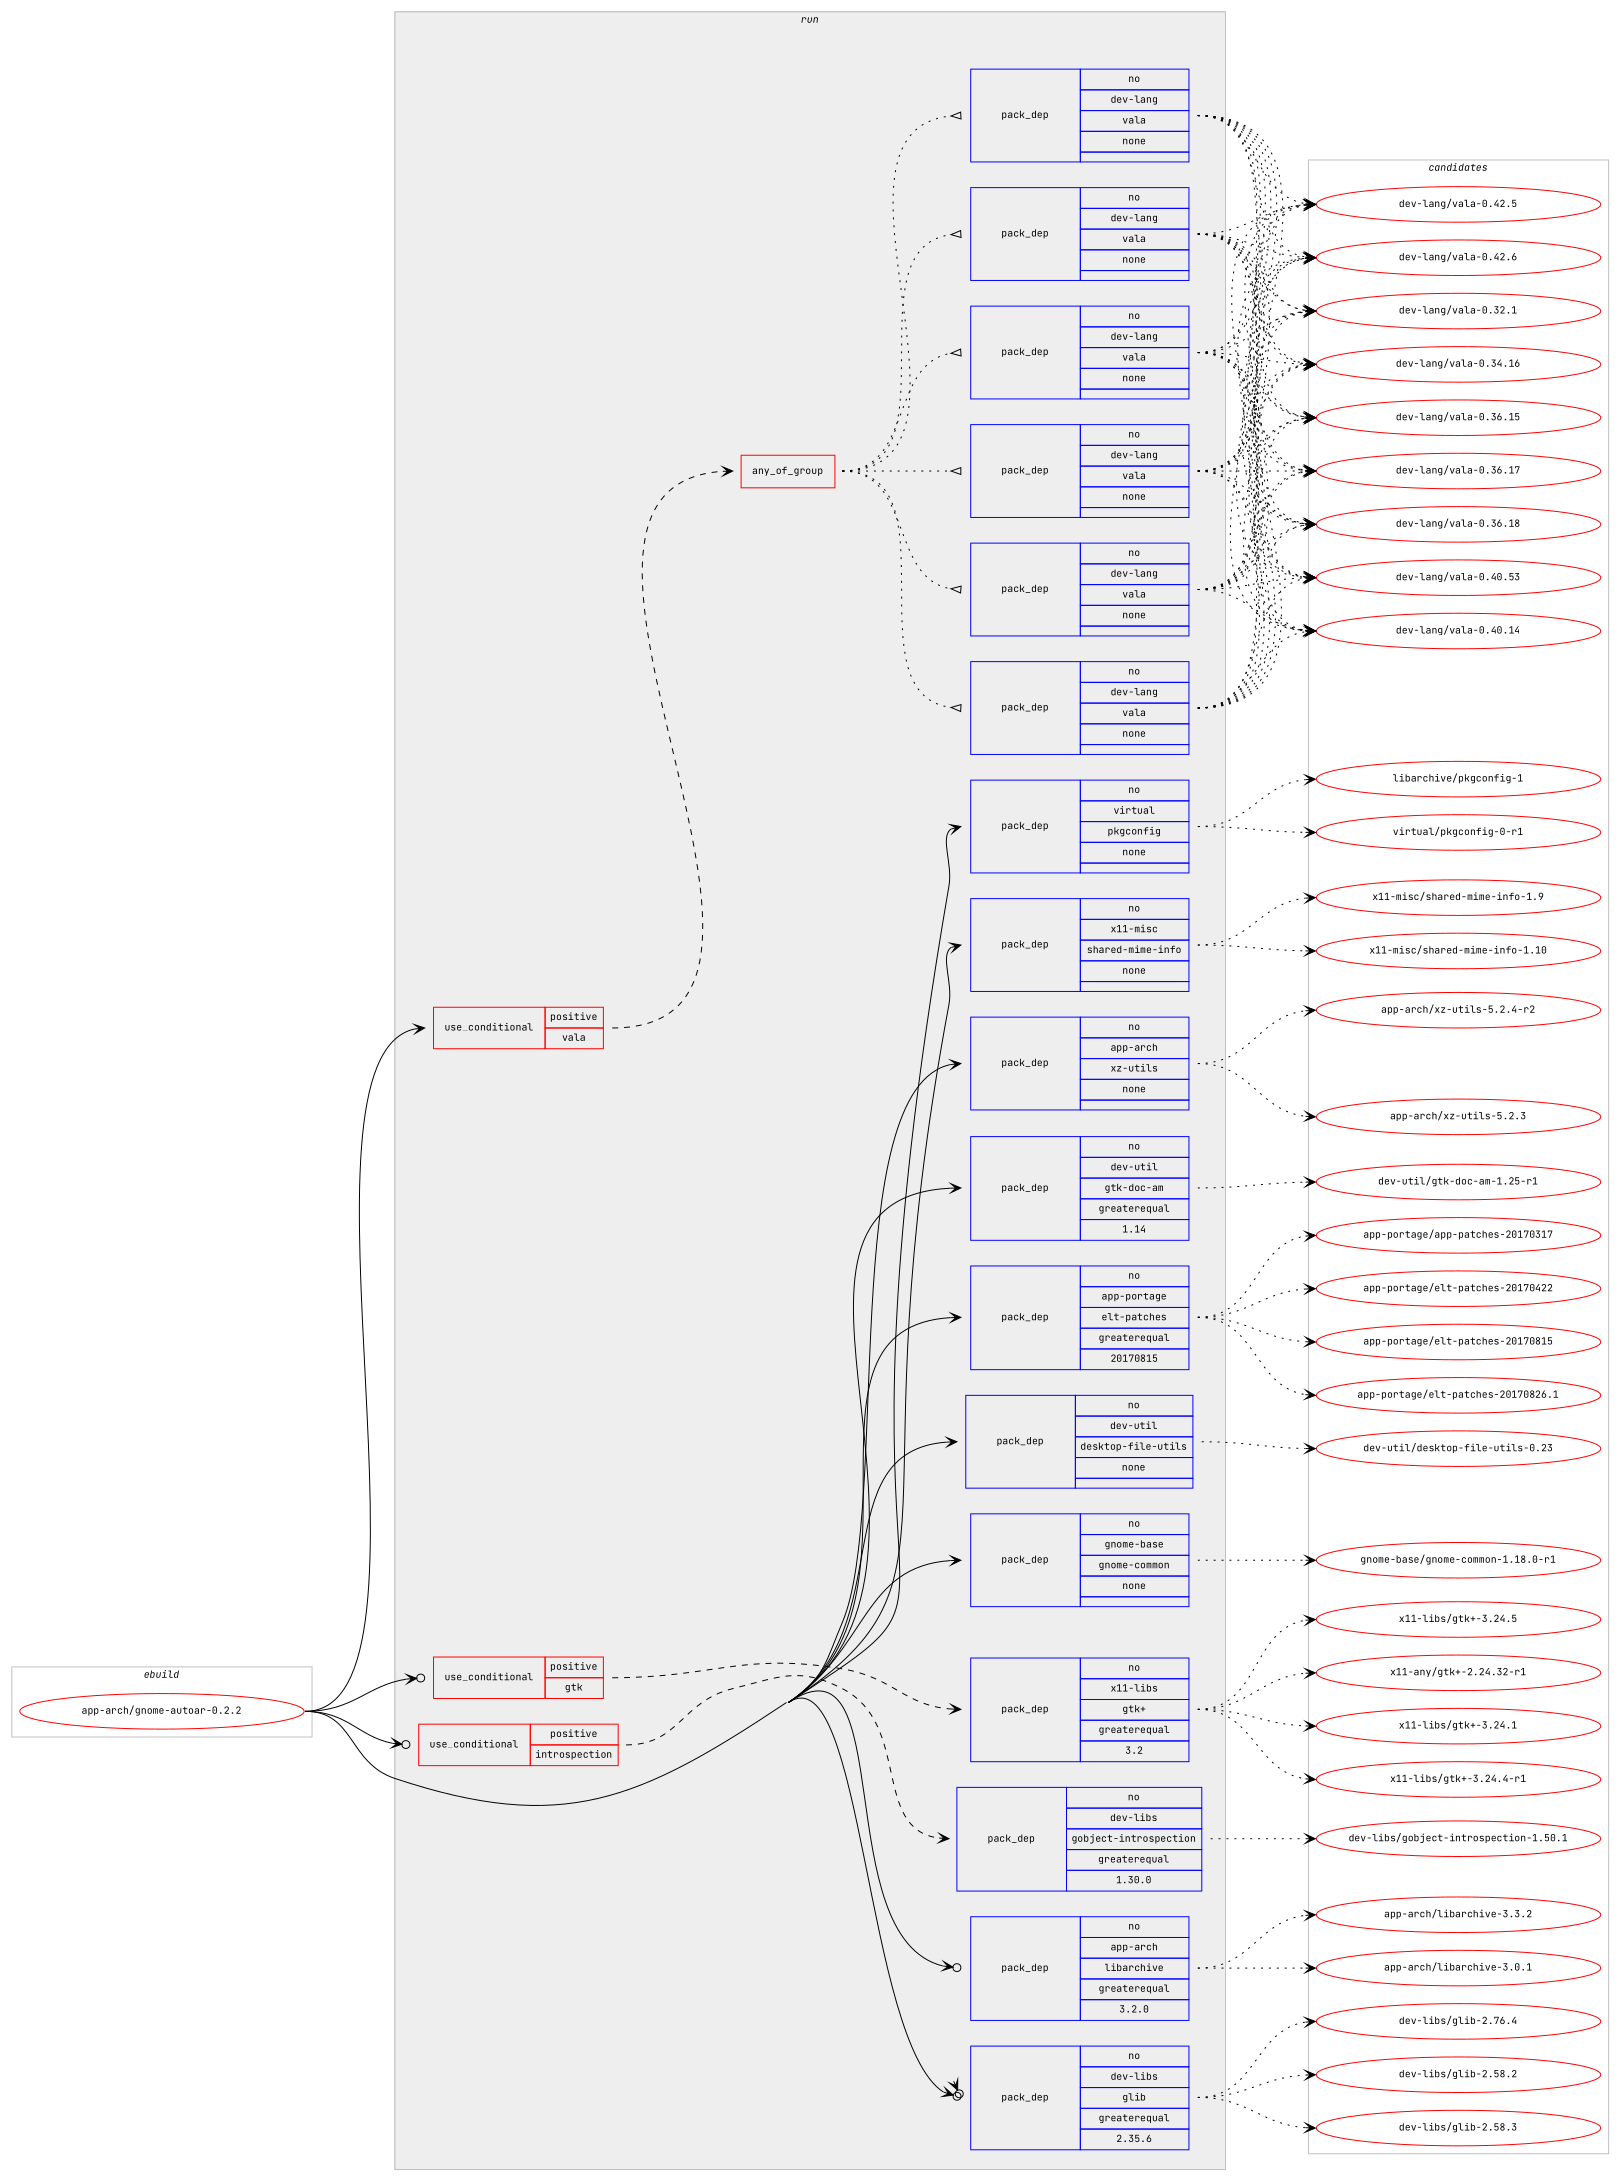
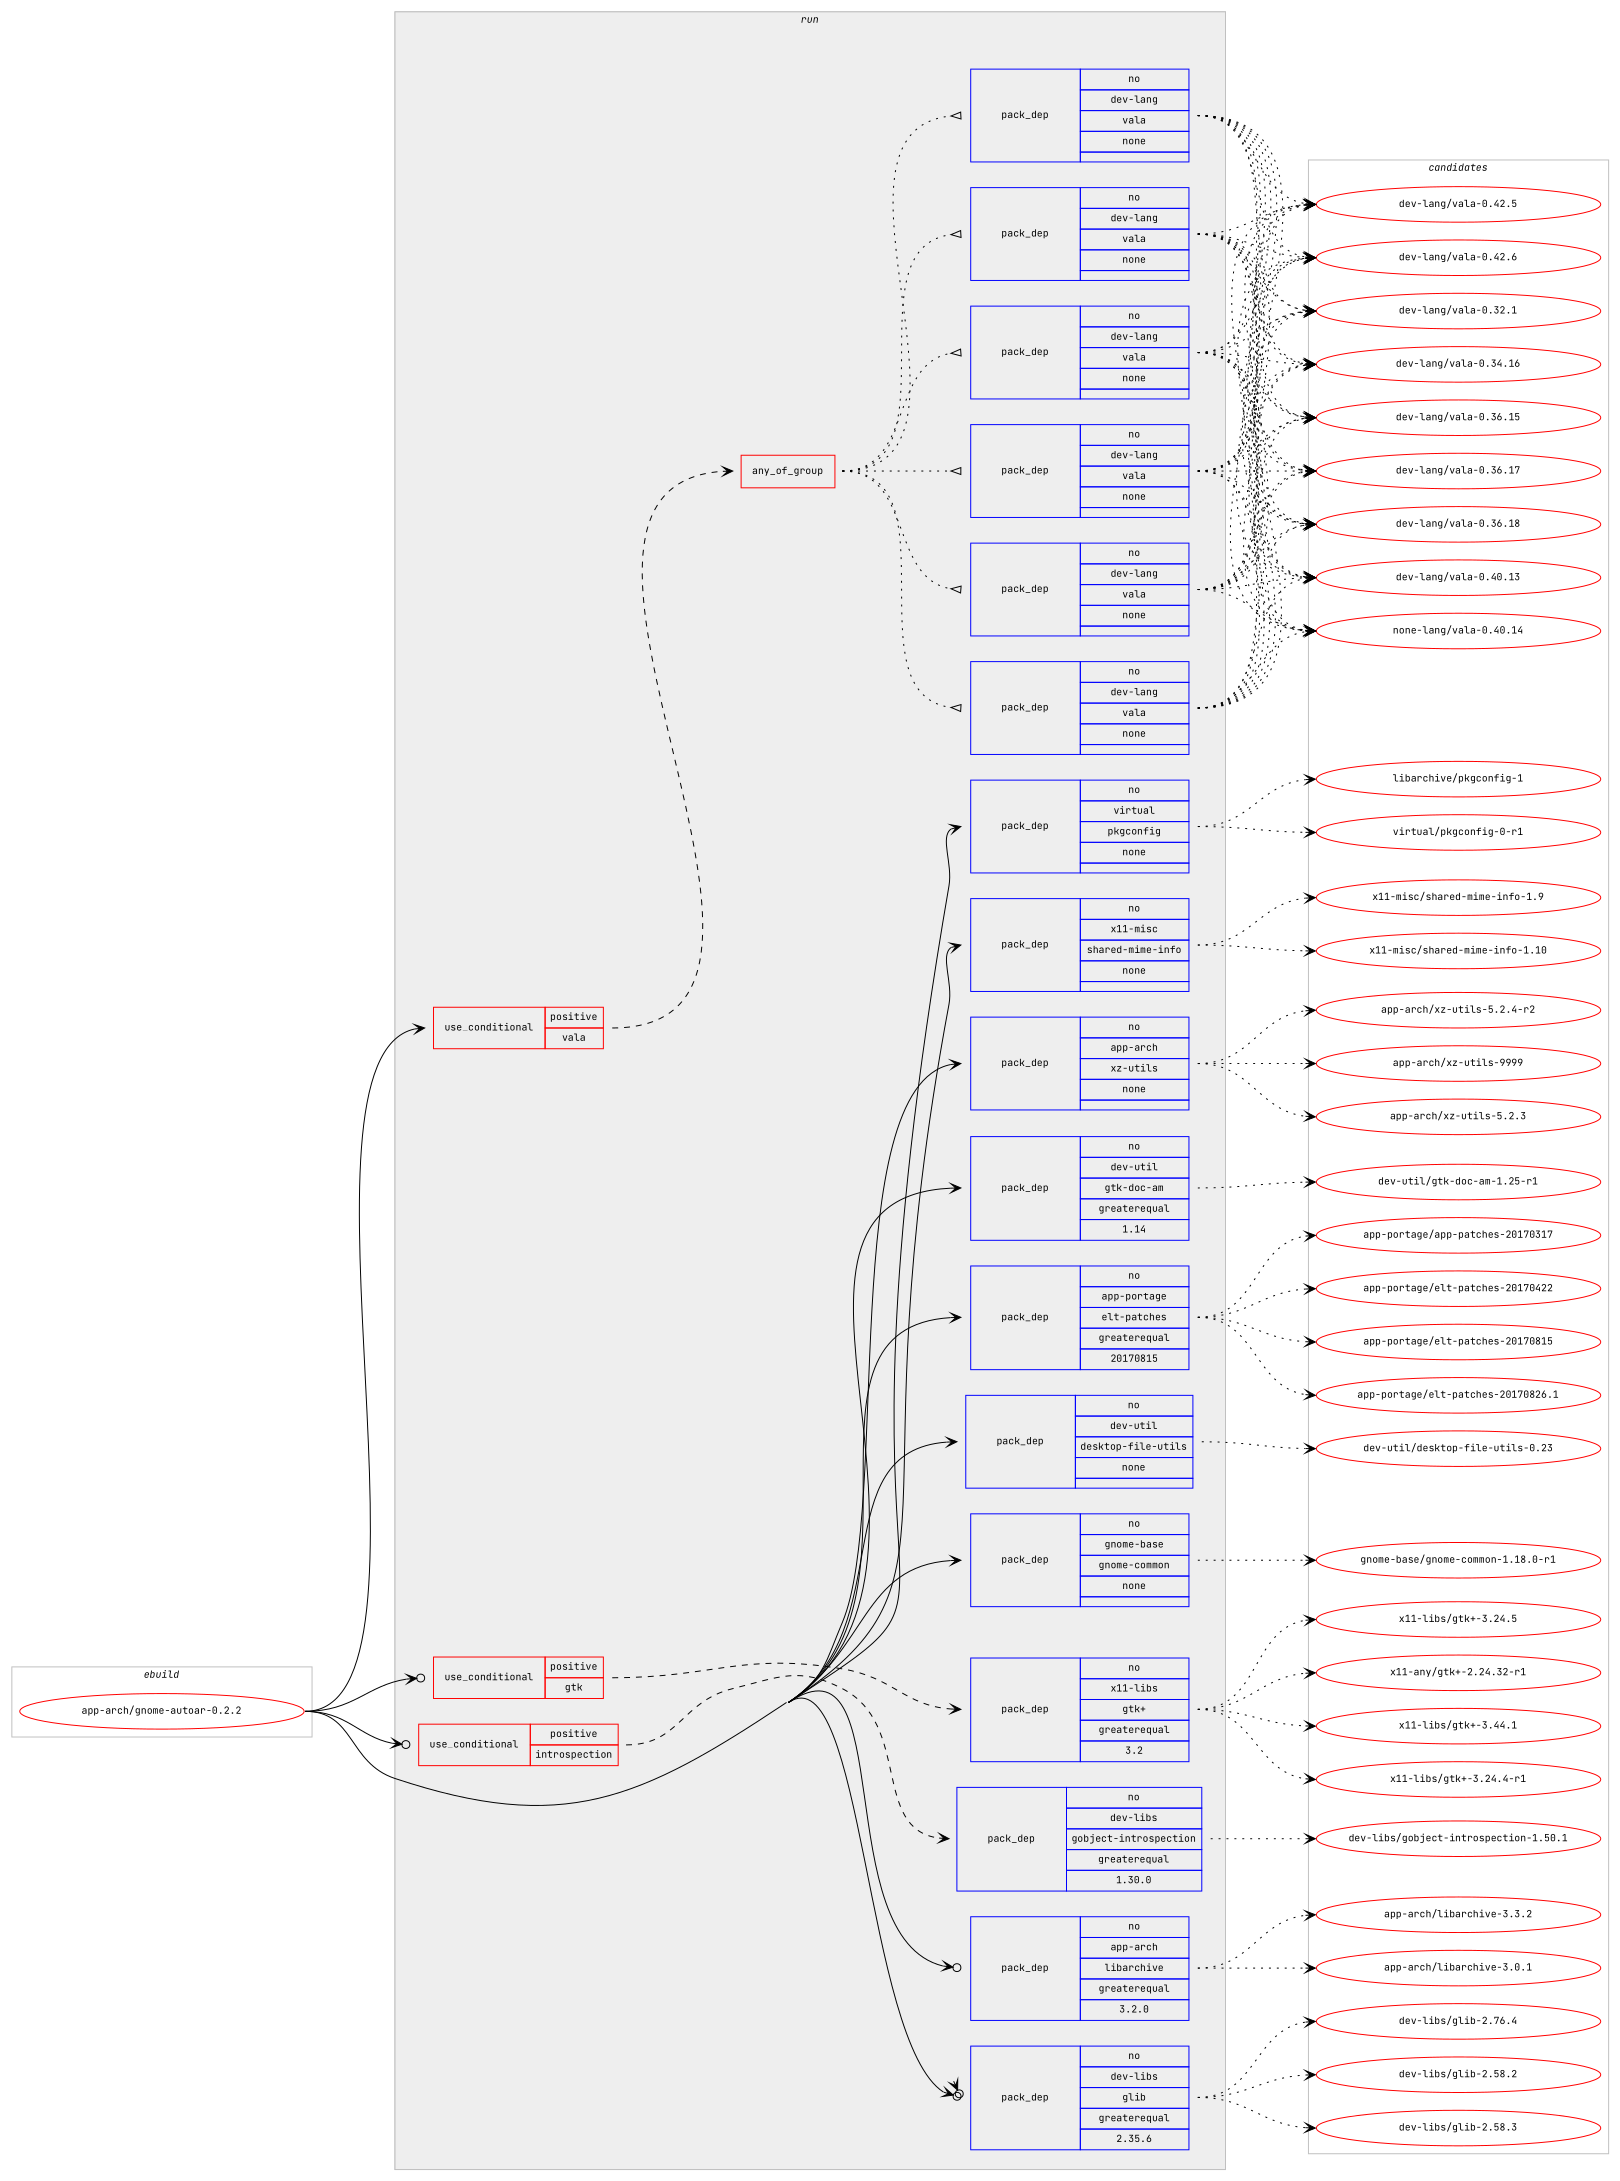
node "dev-lang/vala-0.40.53": label "dev-lang/vala-0.40.53" -> "dev-lang/vala-0.40.13"
node "dev-lang/vala-0.40.14": label "dev-lang/vala-0.40.14" -> "none-lang/vala-0.40.14"
node "app-arch/xz-utils-9999": added
node "x11-libs/gtk+-3.24.1": label "x11-libs/gtk+-3.24.1" -> "x11-libs/gtk+-3.44.1"
